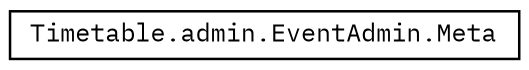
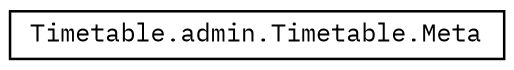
node "Timetable.admin.EventAdmin.Meta": label "Timetable.admin.EventAdmin.Meta" -> "Timetable.admin.Timetable.Meta"
